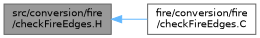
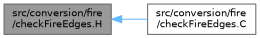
node "fire/conversion/fire /checkFireEdges.C": label "fire/conversion/fire /checkFireEdges.C" -> "src/conversion/fire /checkFireEdges.C"
